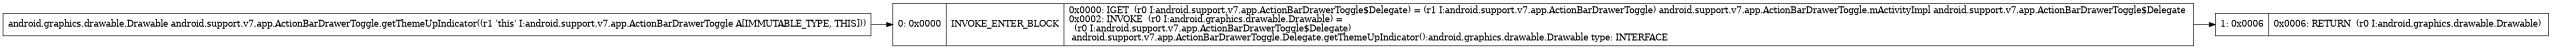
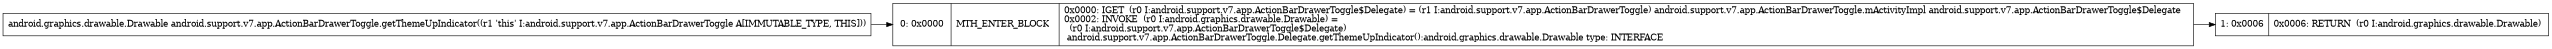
node "0: 0x0000": text "INVOKE_ENTER_BLOCK" -> "MTH_ENTER_BLOCK"
